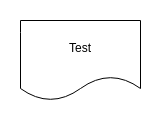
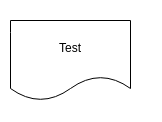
node "Test": moved (81, 61) -> (71, 61)
